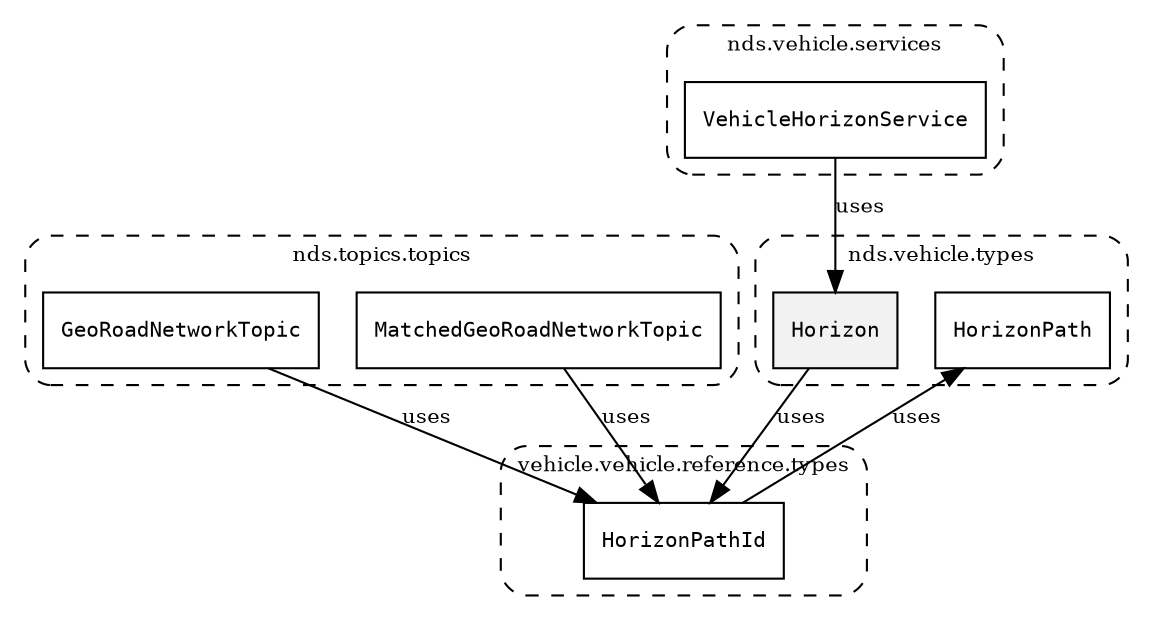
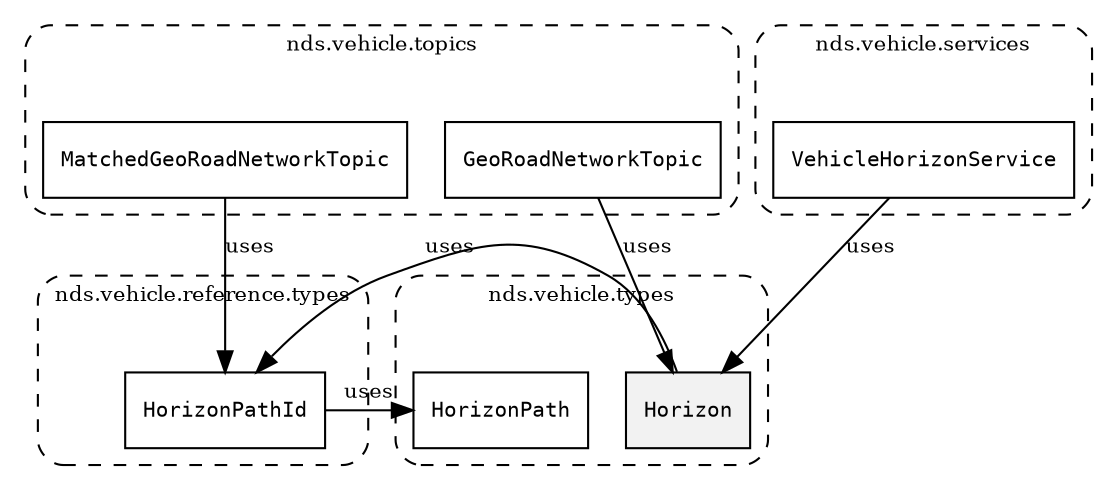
cluster "nds.topics.topics": label "nds.topics.topics" -> "nds.vehicle.topics"
edge "GeoRoadNetworkTopic" -> "HorizonPathId": now "GeoRoadNetworkTopic" -> "Horizon"
cluster "vehicle.vehicle.reference.types": label "vehicle.vehicle.reference.types" -> "nds.vehicle.reference.types"
